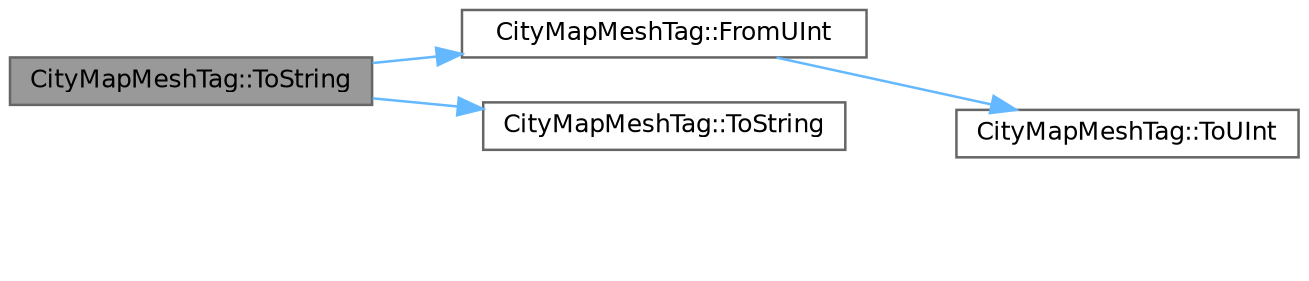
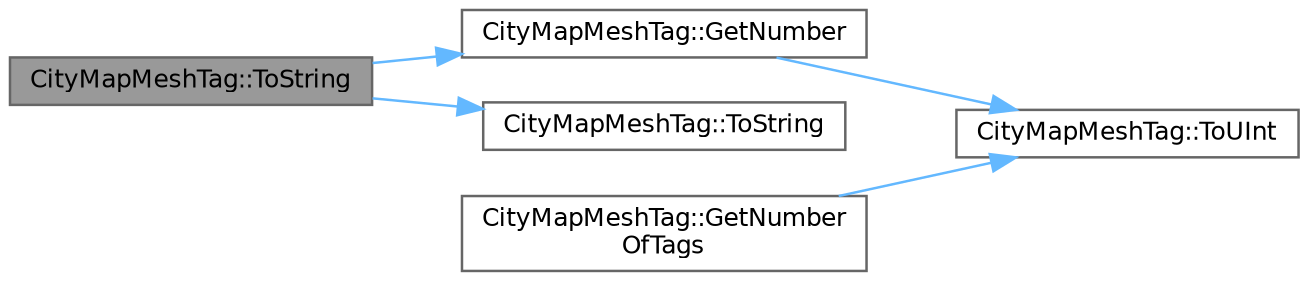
node "CityMapMeshTag::FromUInt": label "CityMapMeshTag::FromUInt" -> "CityMapMeshTag::GetNumber"
node "CityMapMeshTag::GetNumber OfTags": added
